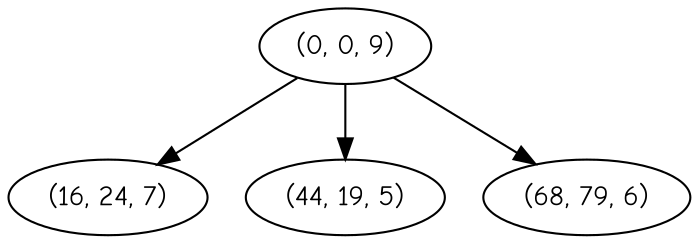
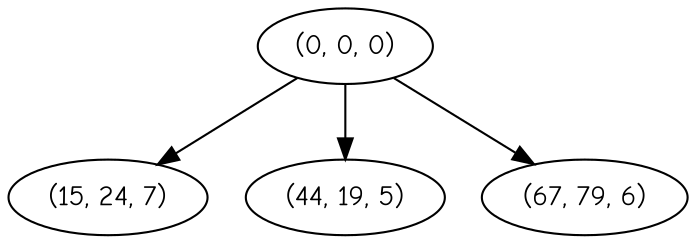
node "(0, 0, 9)": label "(0, 0, 9)" -> "(0, 0, 0)"
node "(16, 24, 7)": label "(16, 24, 7)" -> "(15, 24, 7)"
node "(68, 79, 6)": label "(68, 79, 6)" -> "(67, 79, 6)"
